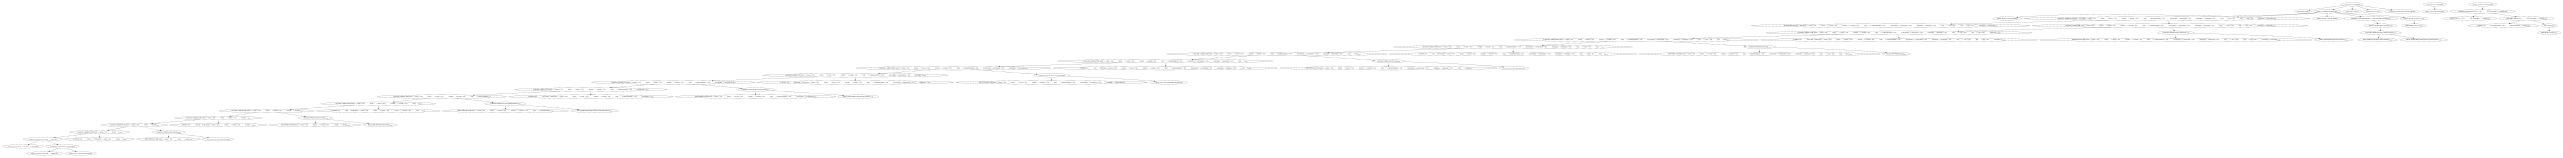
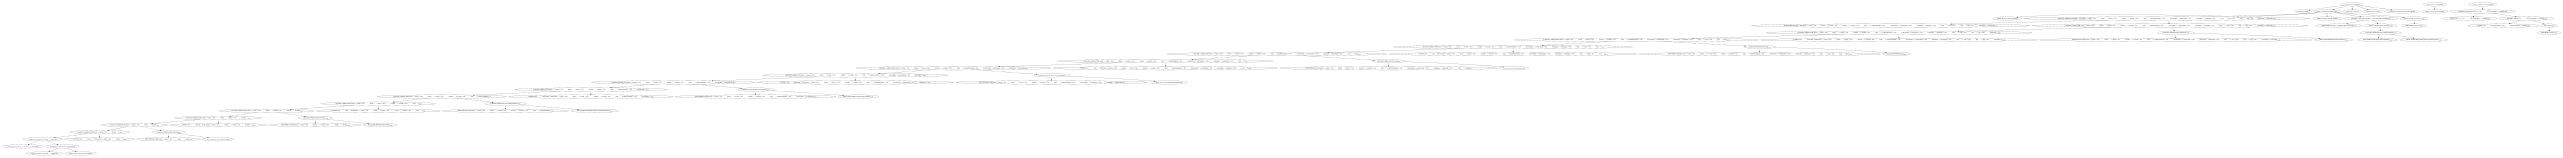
node "(IDENTIFIER,i,Iterator i = cmpDescriptors.iterator())": added
